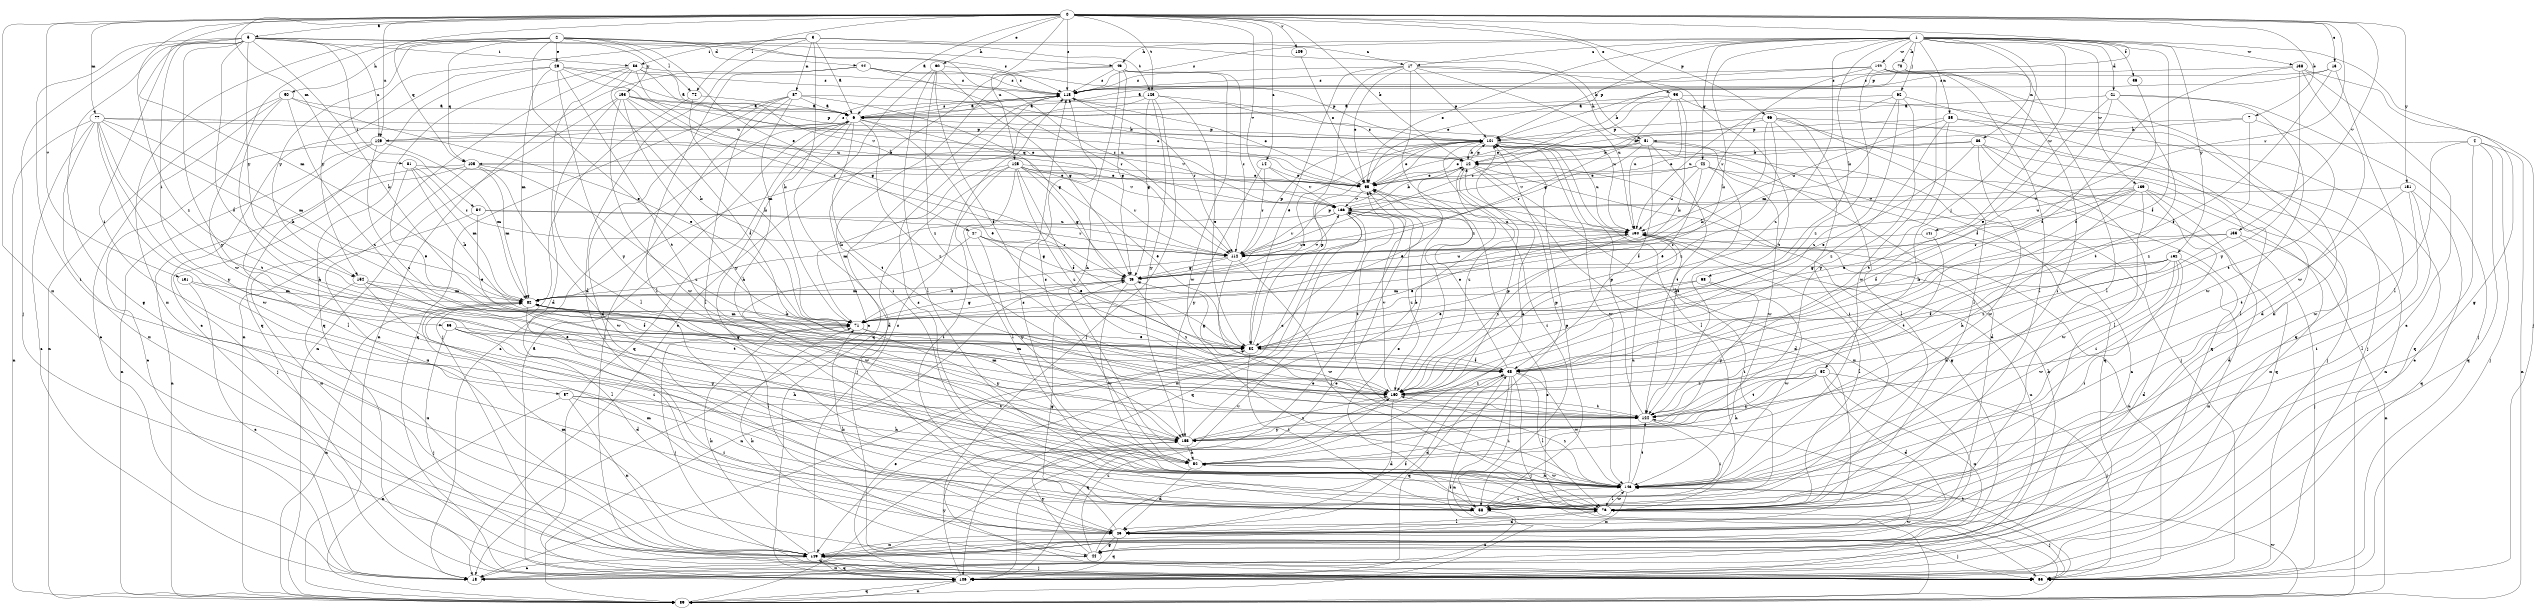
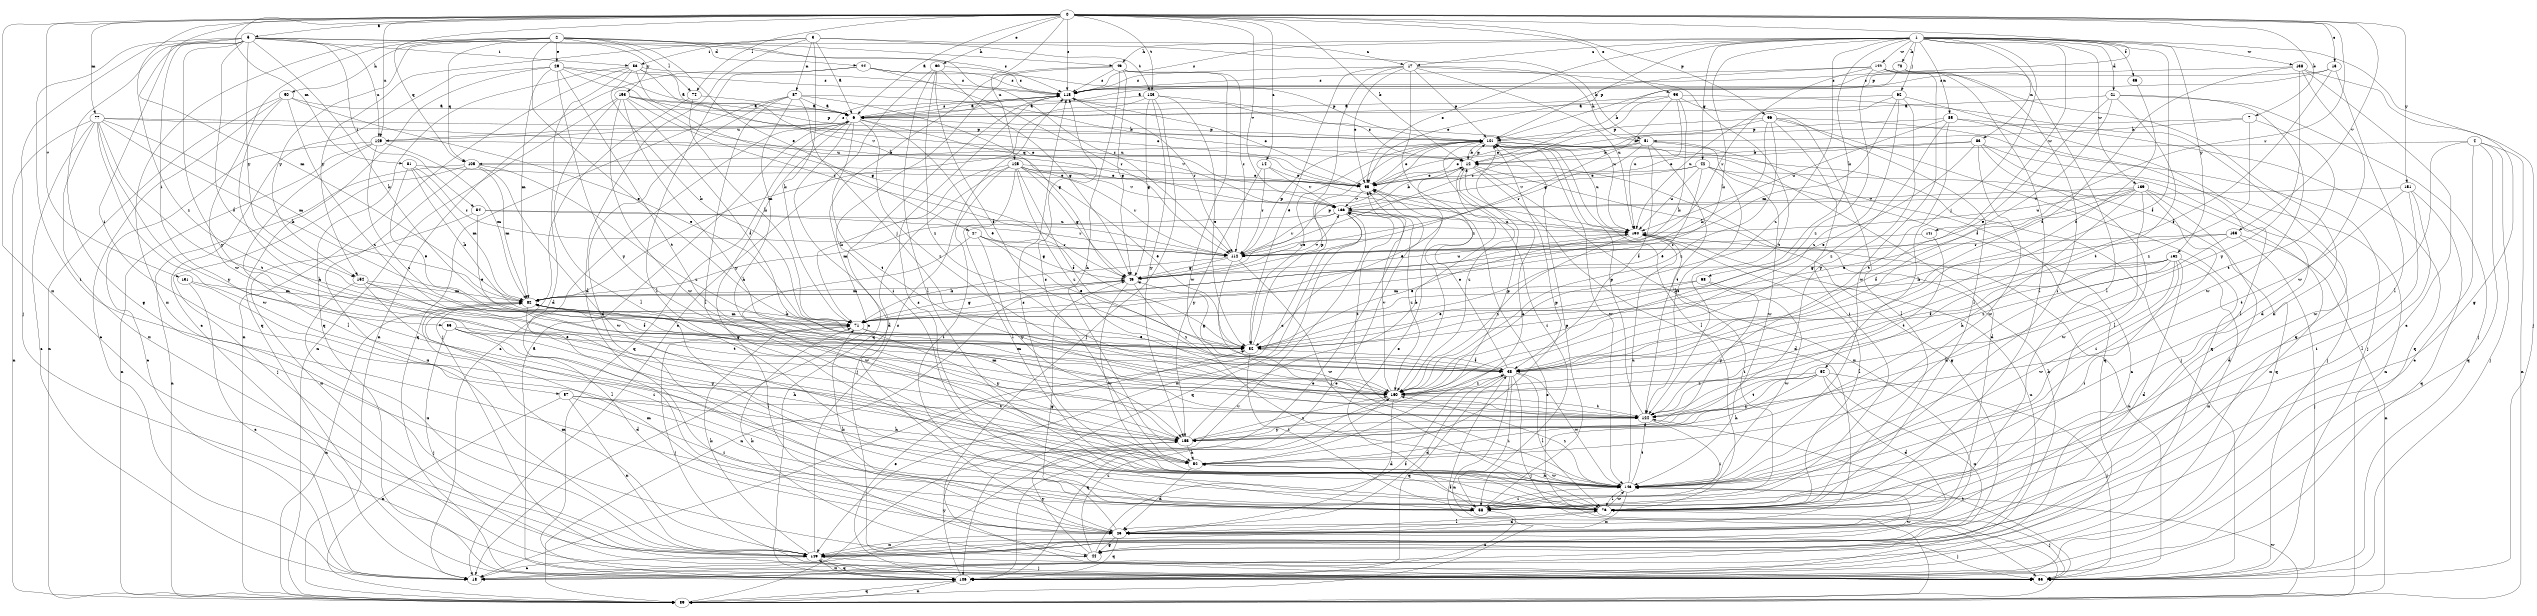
node "109": removed
edge "87" -> "65": now "87" -> "38"
